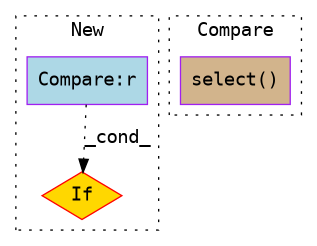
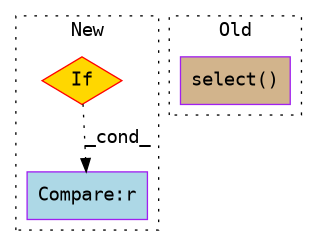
cluster "Compare": label "Compare" -> "Old"
edge "Compare:r" -> "If": reversed
